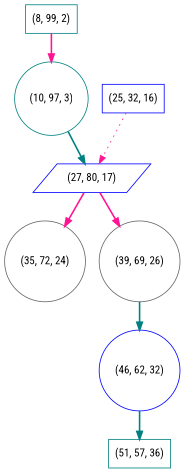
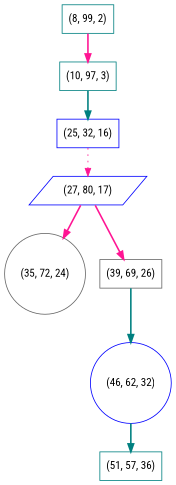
node "(10, 97, 3)": shape circle -> box
edge "(10, 97, 3)" -> "(27, 80, 17)": now "(10, 97, 3)" -> "(25, 32, 16)"
node "(39, 69, 26)": shape circle -> box
